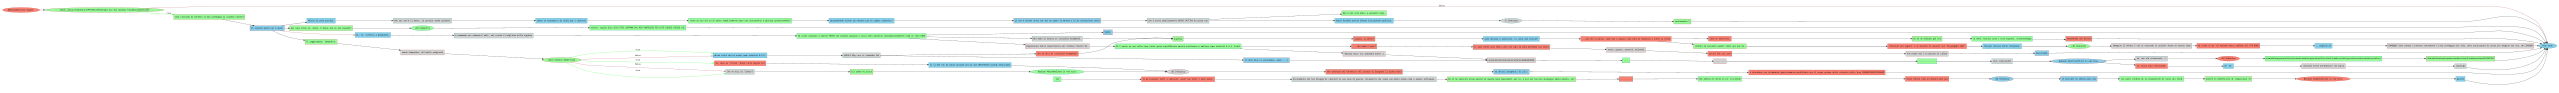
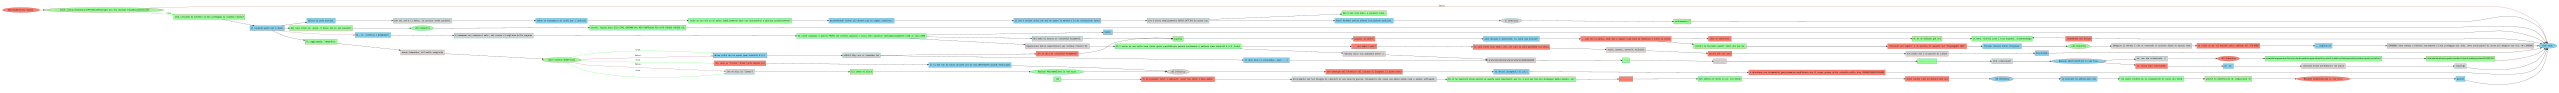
edge "va bene. tieniti pure i tuoi segreti, chissenefrega" -> "stramboide dal futuro": reversed
